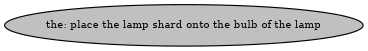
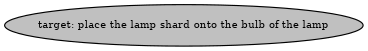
node "the: place the lamp shard onto the bulb of the lamp": label "the: place the lamp shard onto the bulb of the lamp" -> "target: place the lamp shard onto the bulb of the lamp"
